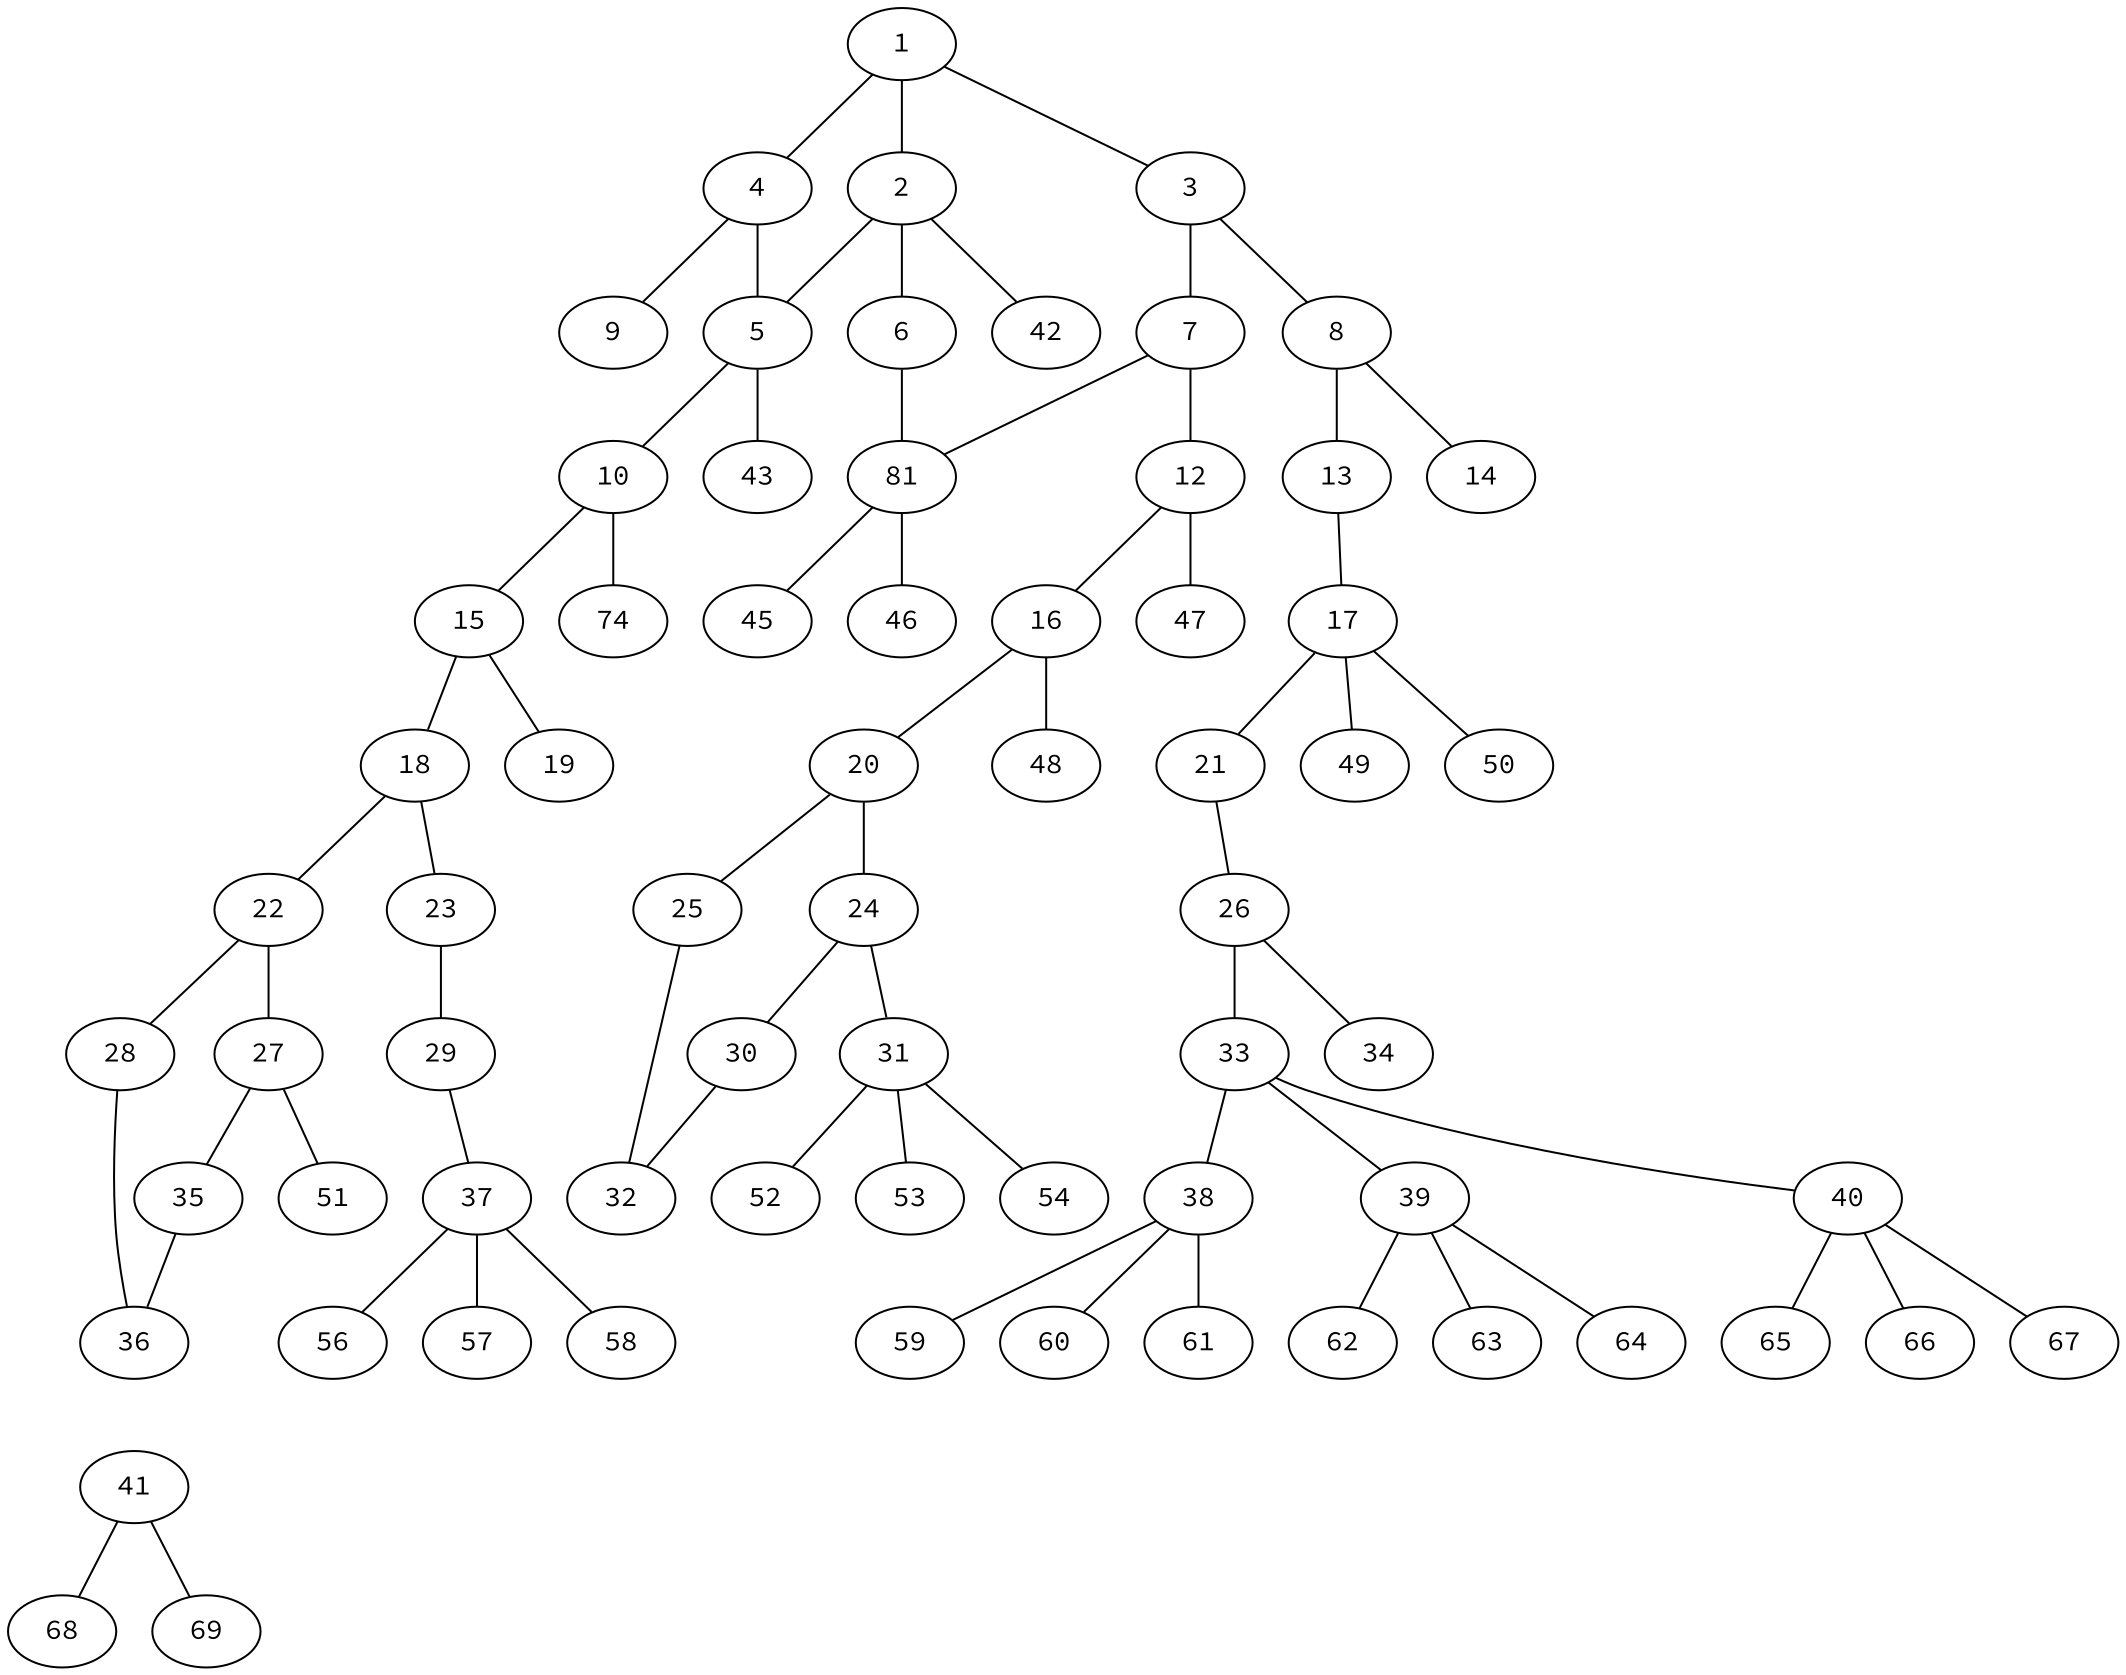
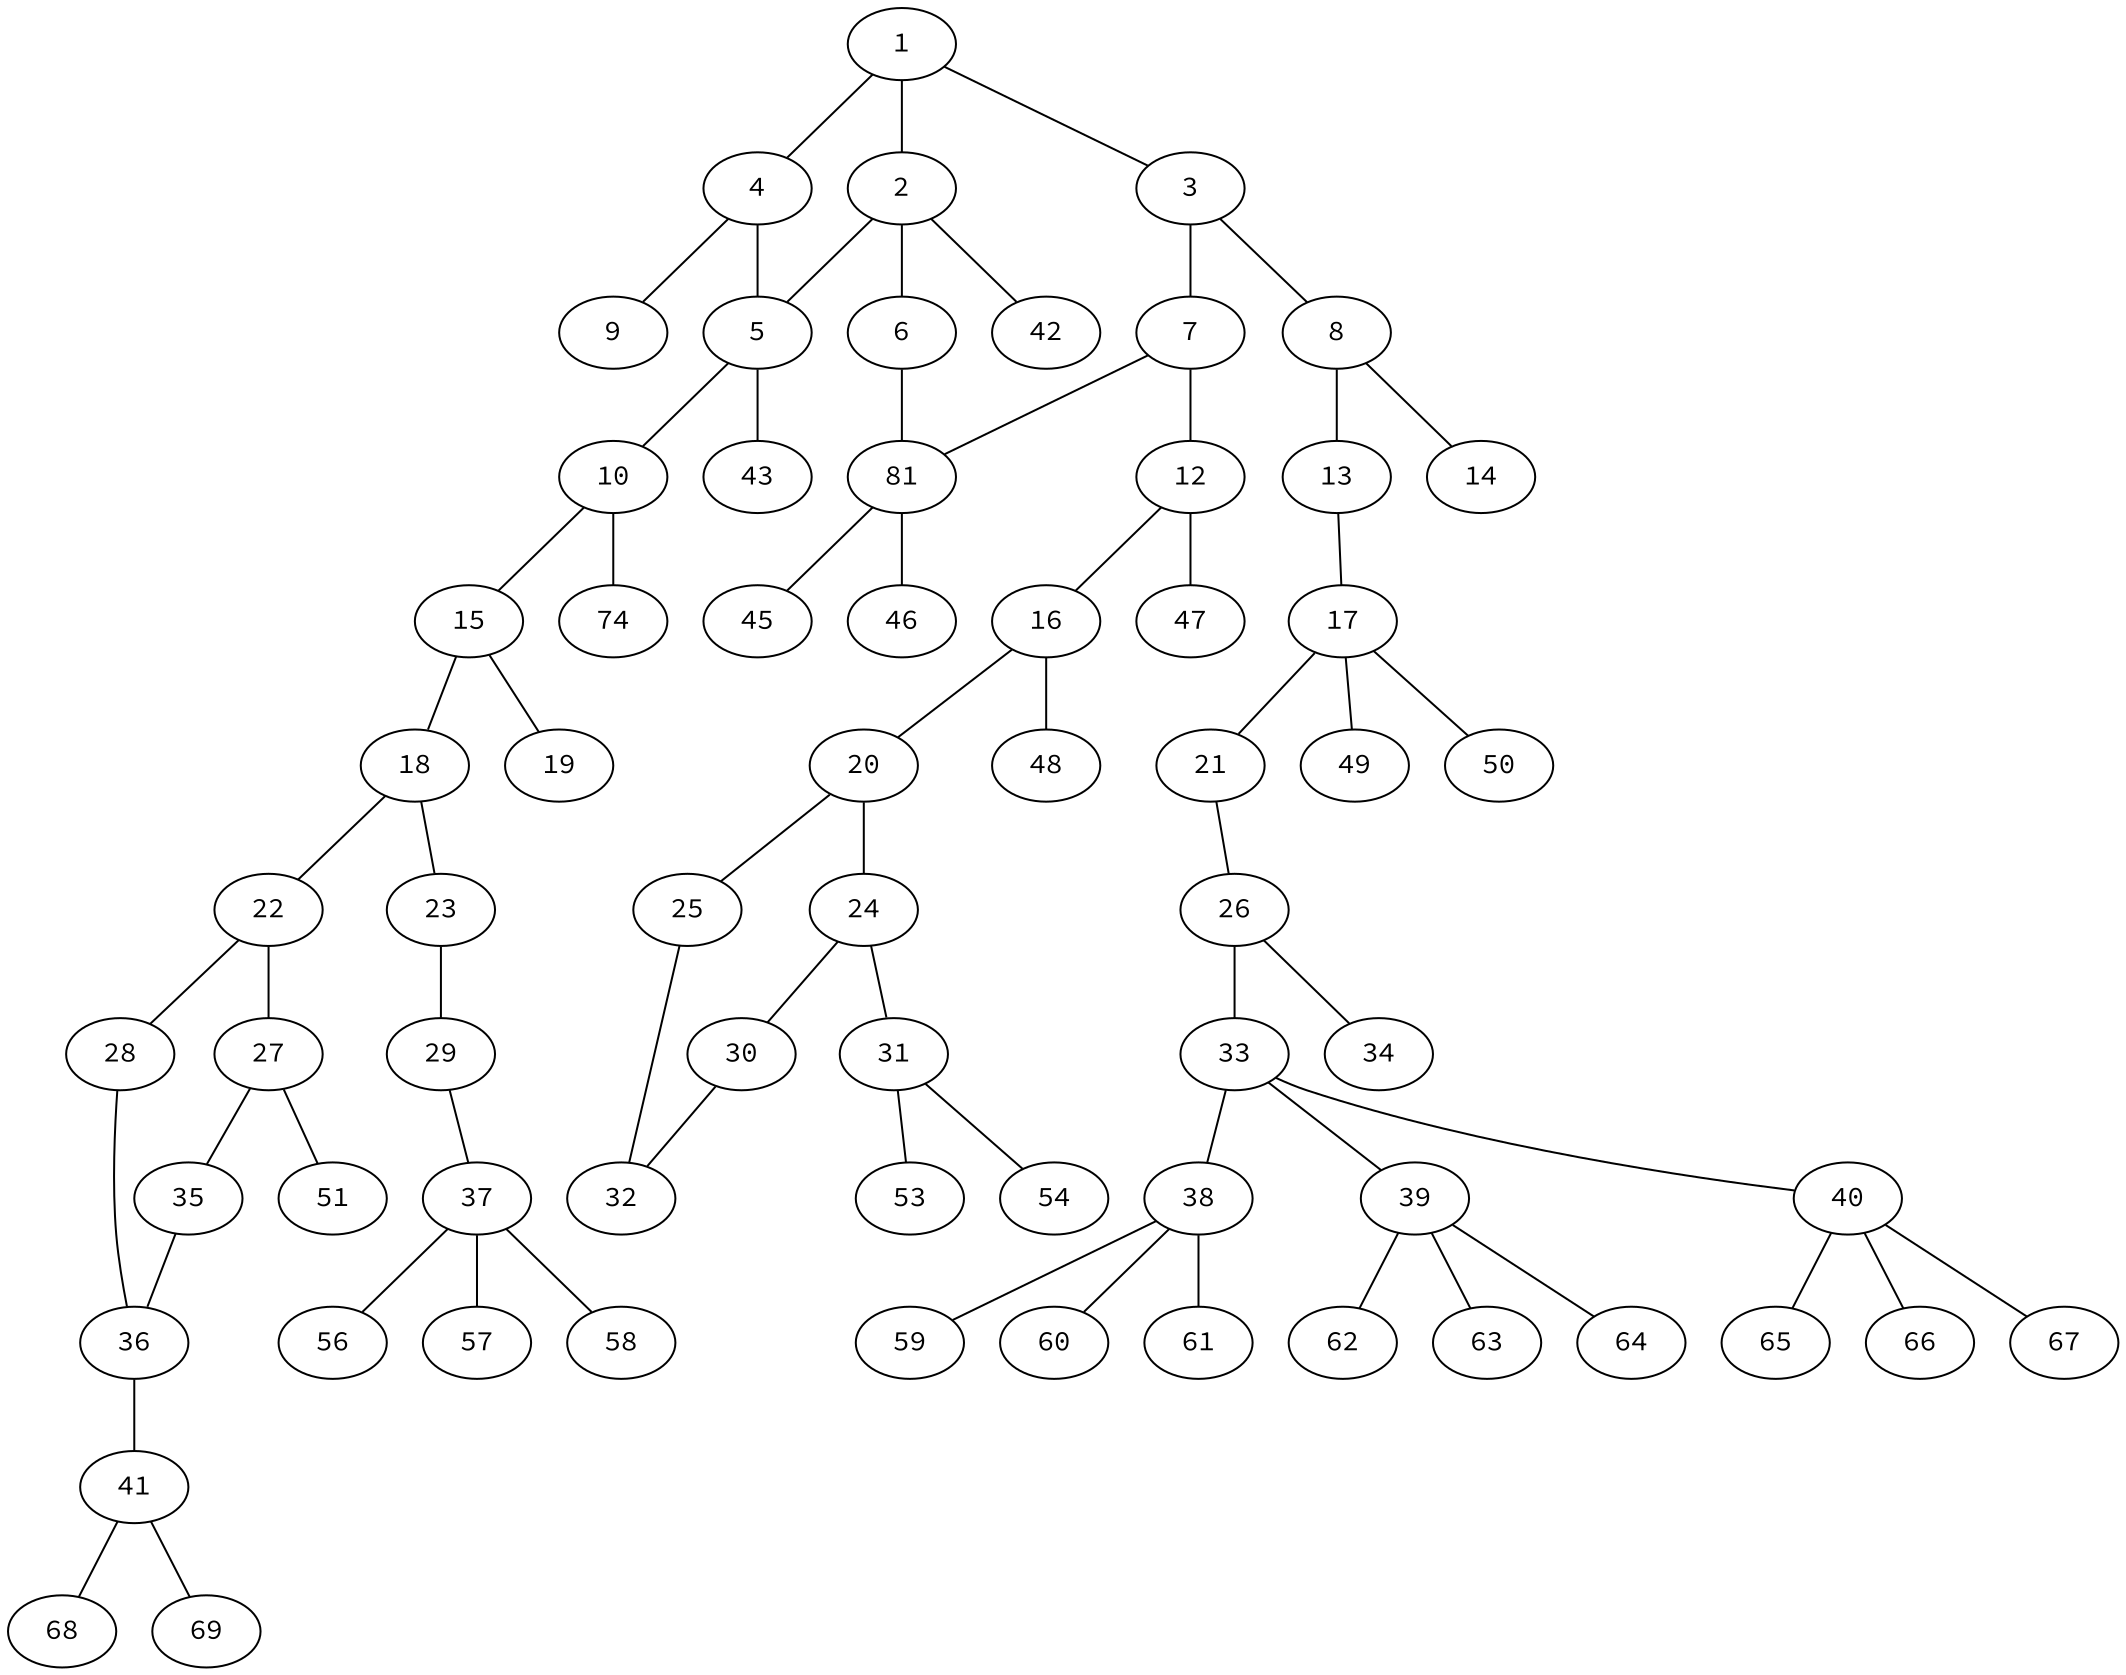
node "52": removed
edge "36" -- "41": added
